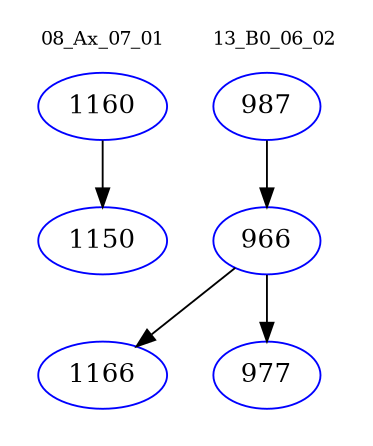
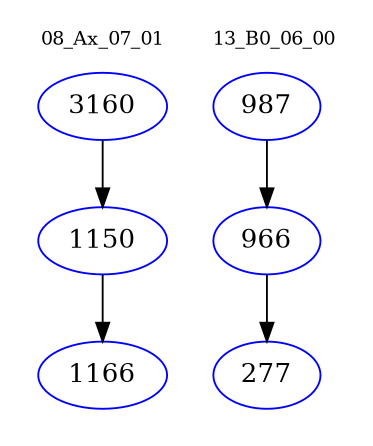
cluster "13_B0_06_02": label "13_B0_06_02" -> "13_B0_06_00"
node "1160": label "1160" -> "3160"
edge "966" -> "1166": now "1150" -> "1166"
node "977": label "977" -> "277"
